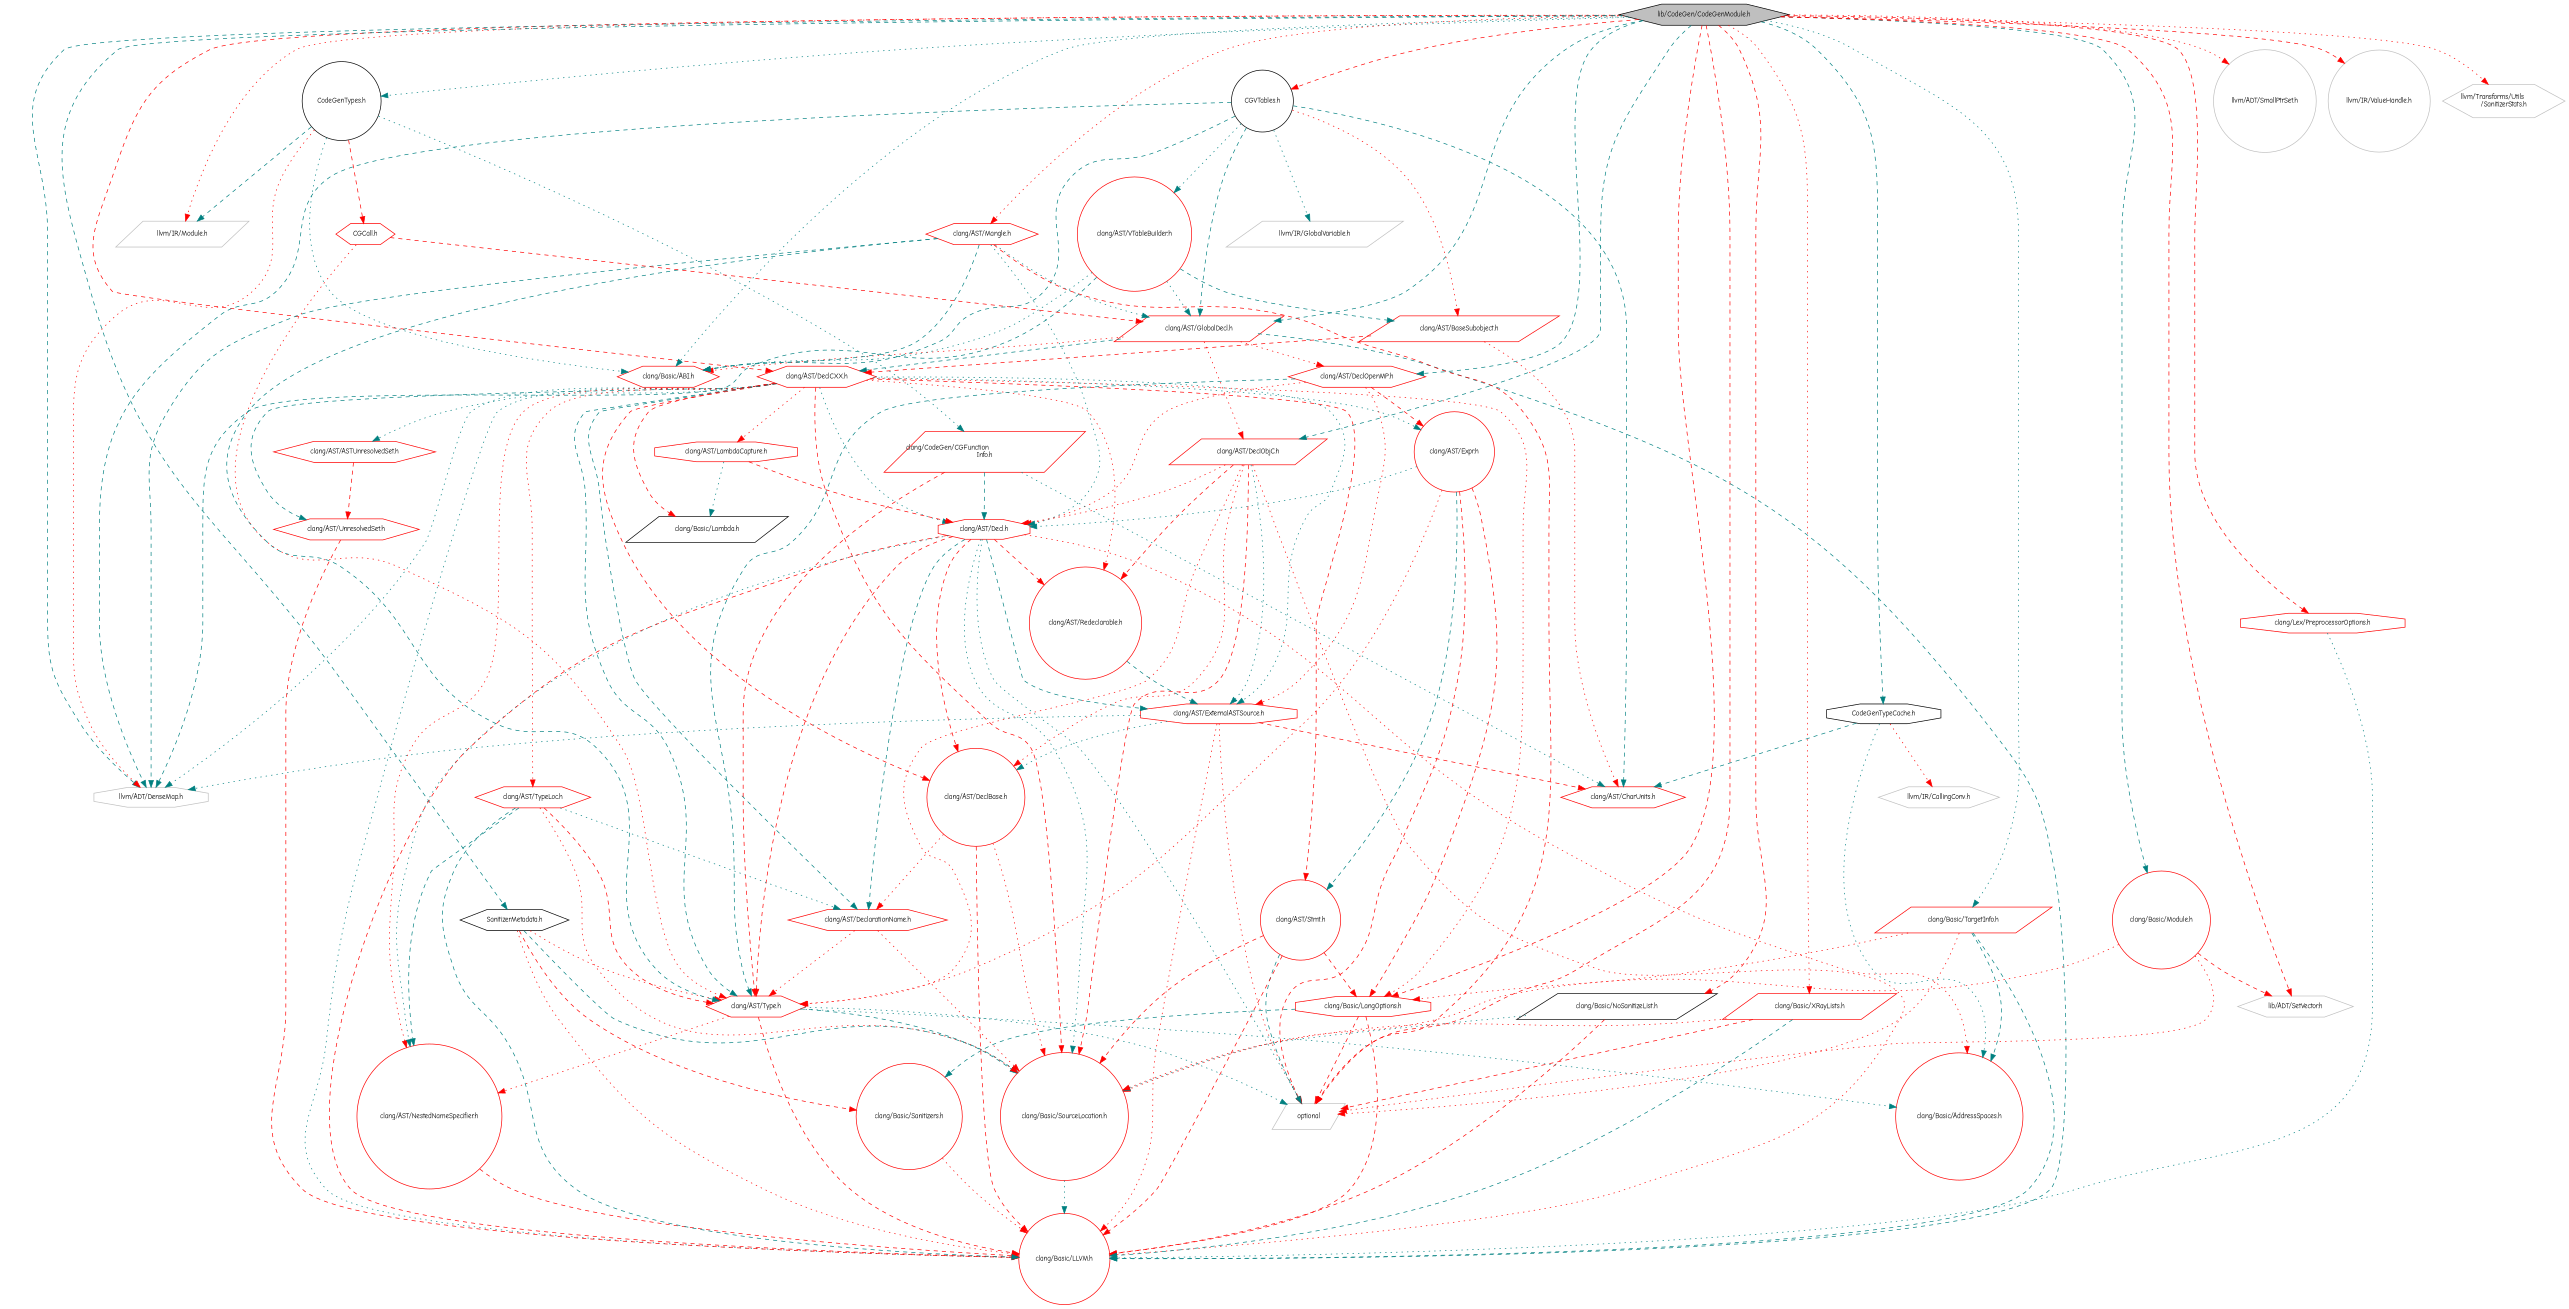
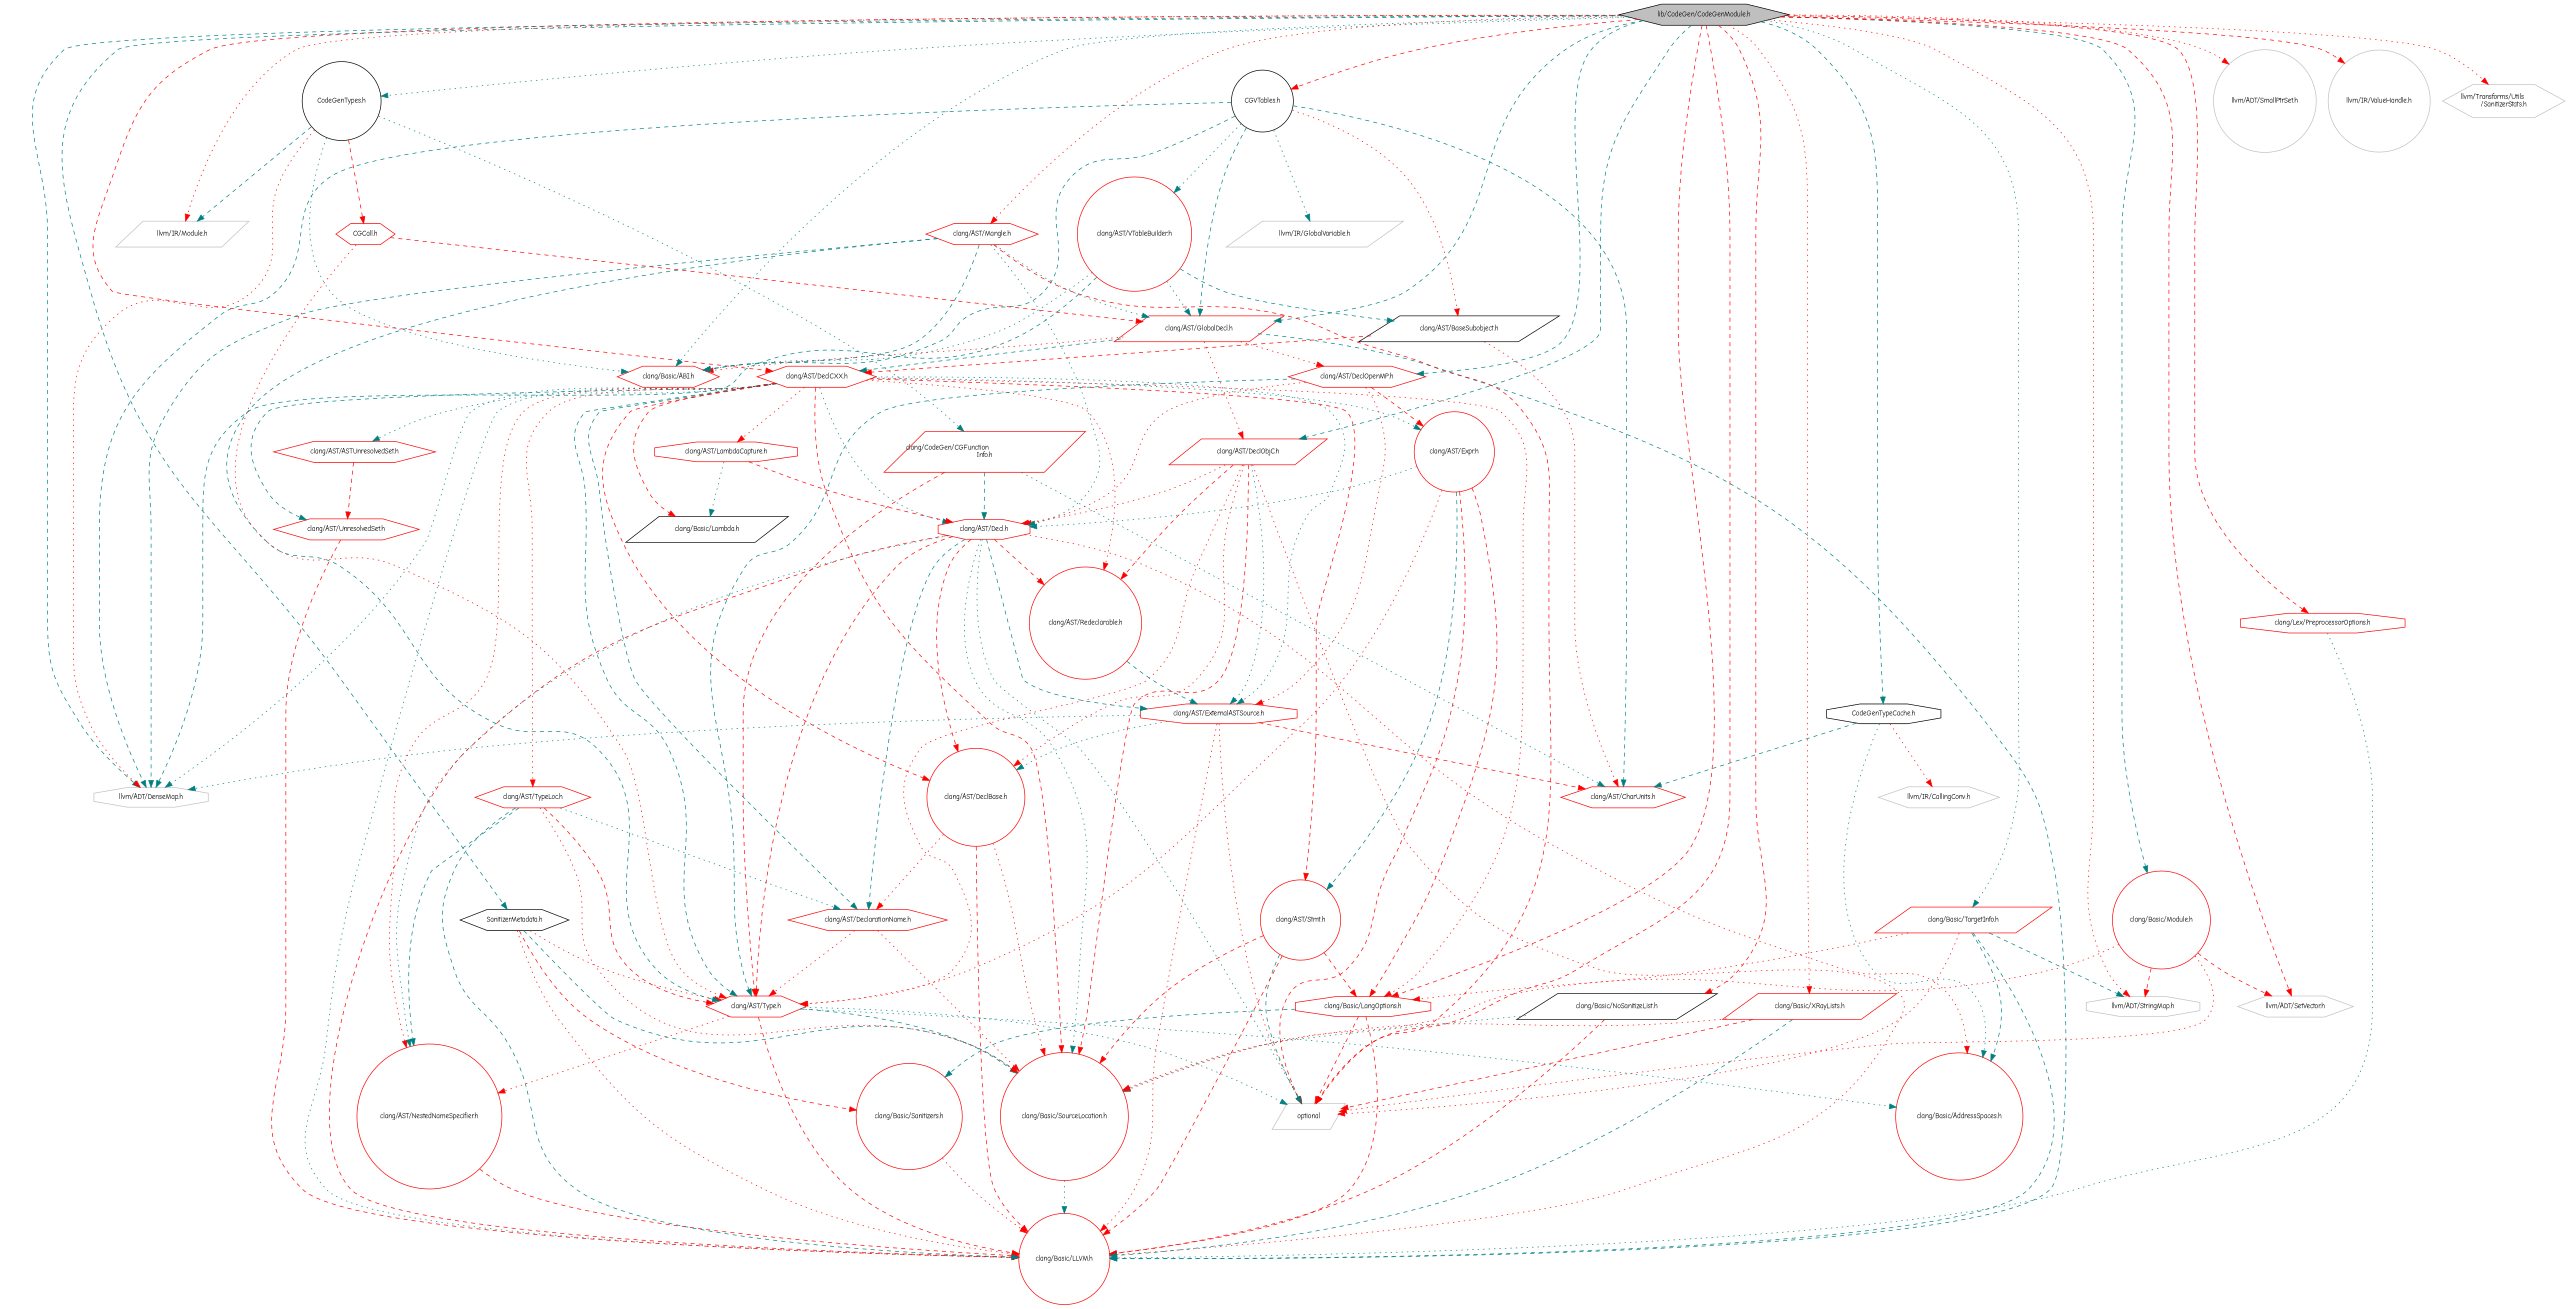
node "clang/AST/BaseSubobject.h": color red -> black
node "llvm/ADT/StringMap.h": added
node "lib/ADT/SetVector.h": label "lib/ADT/SetVector.h" -> "llvm/ADT/SetVector.h"
